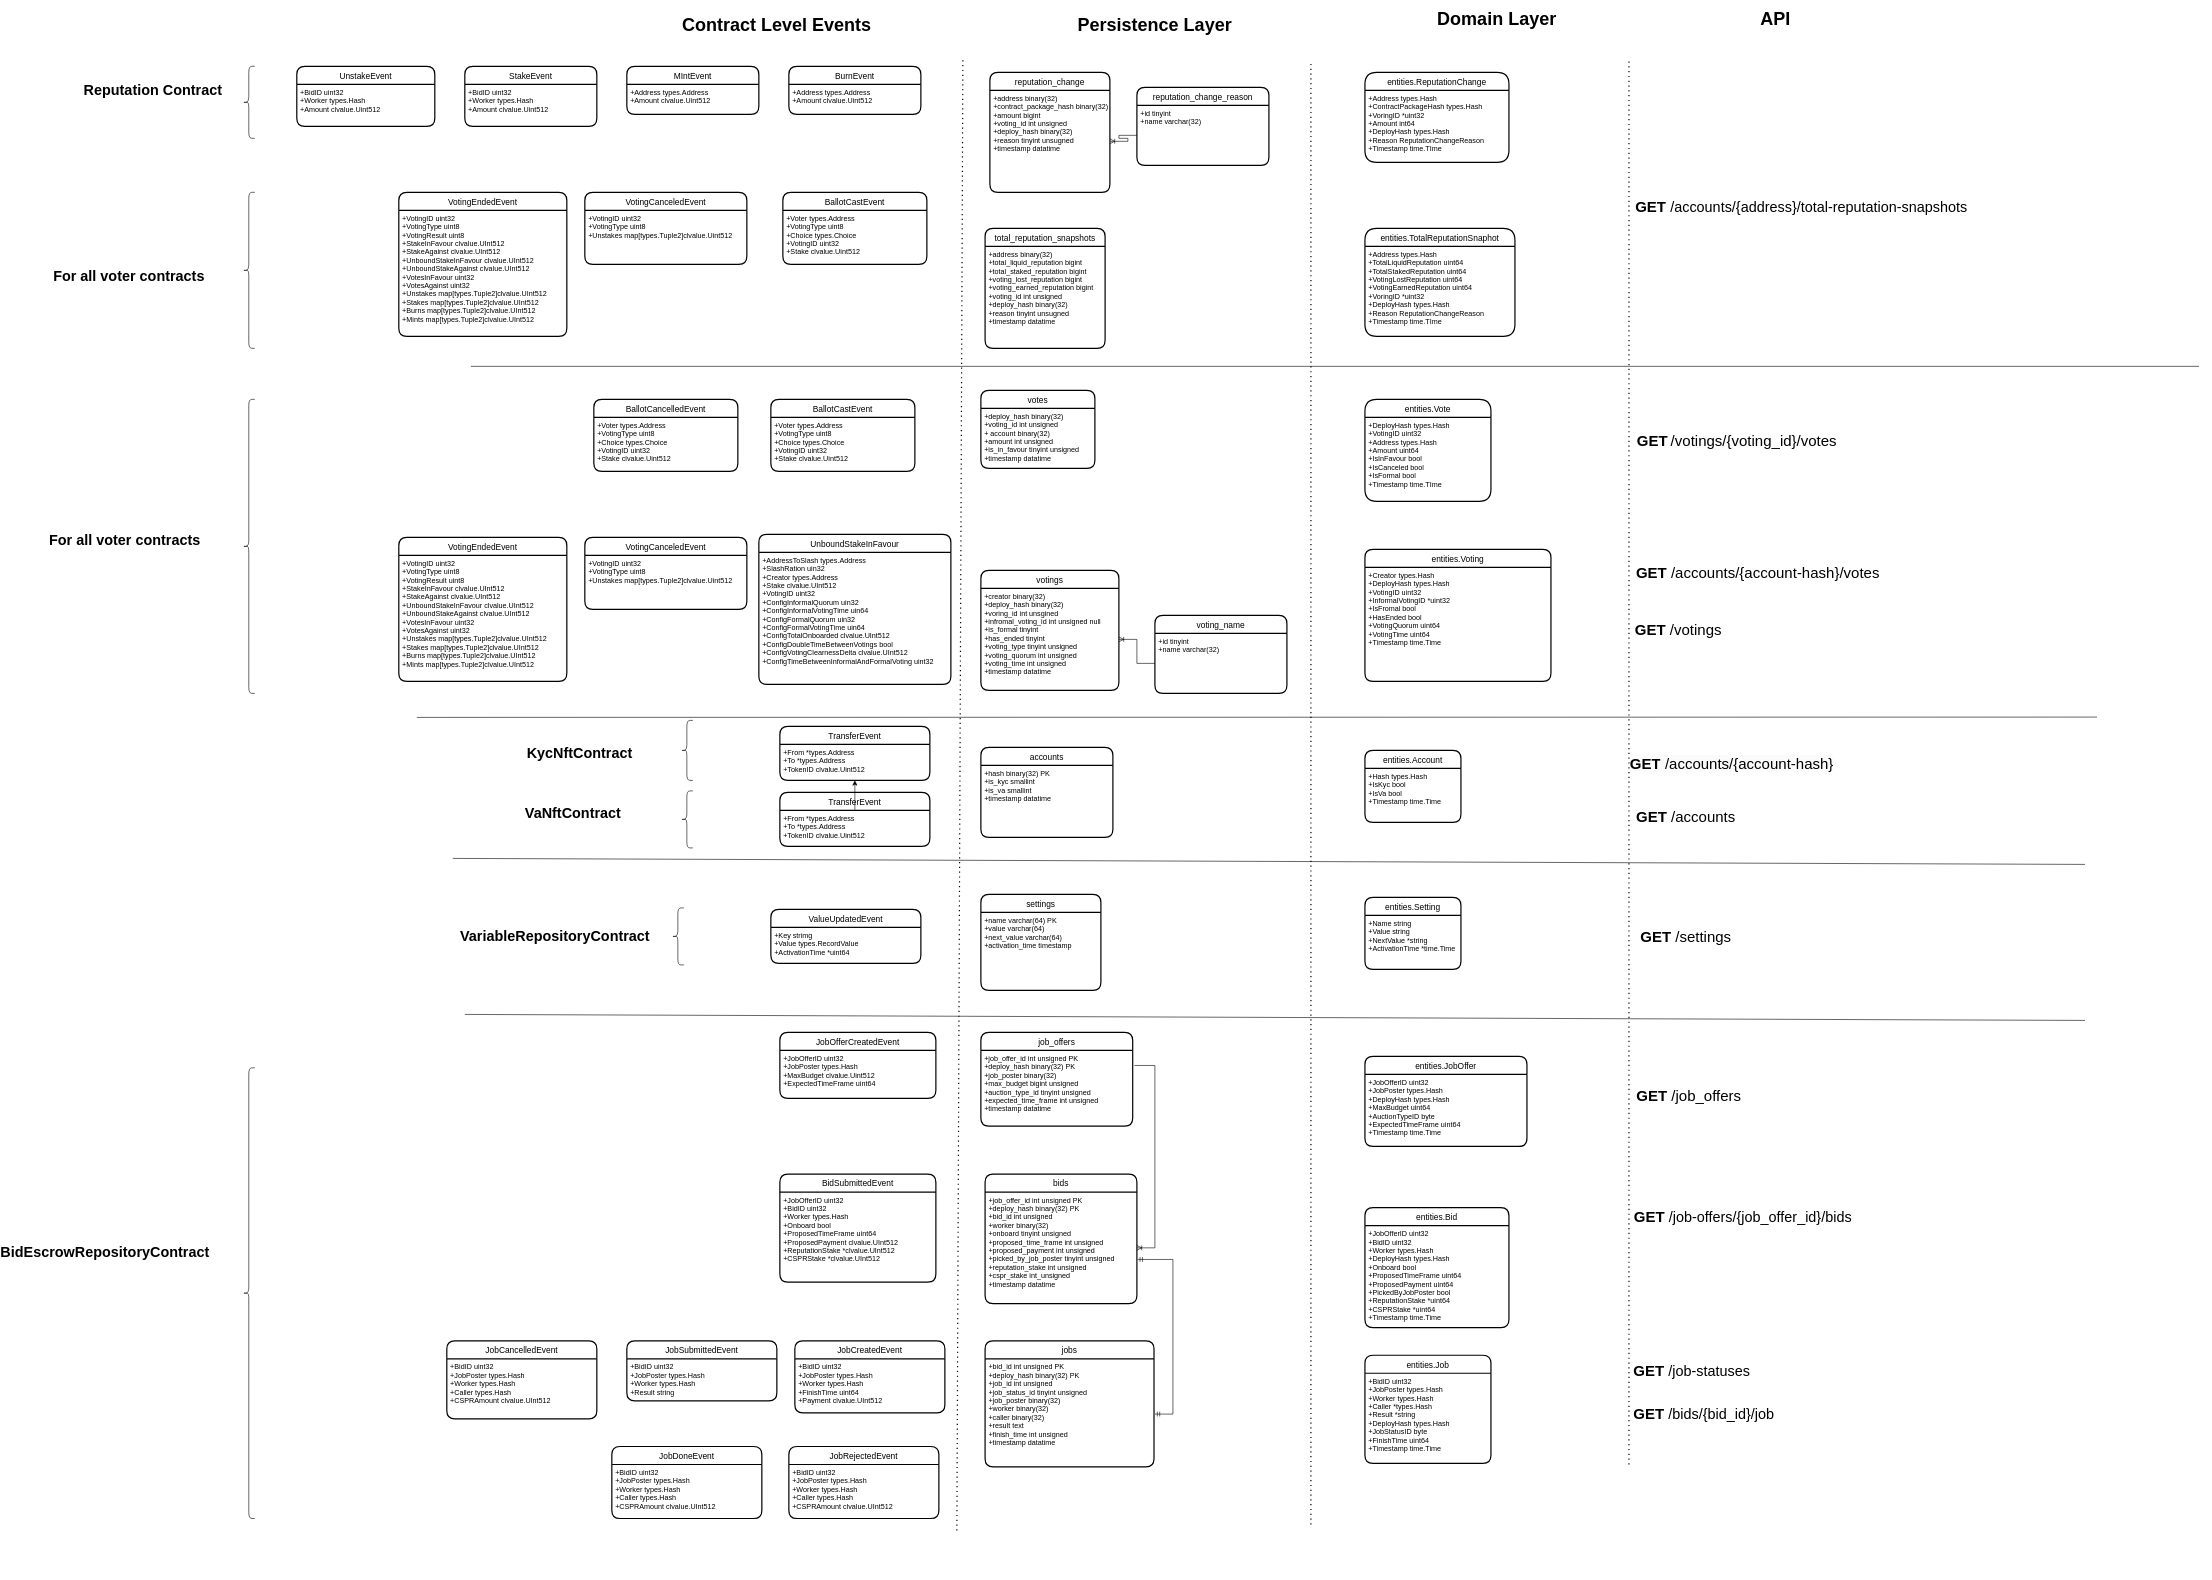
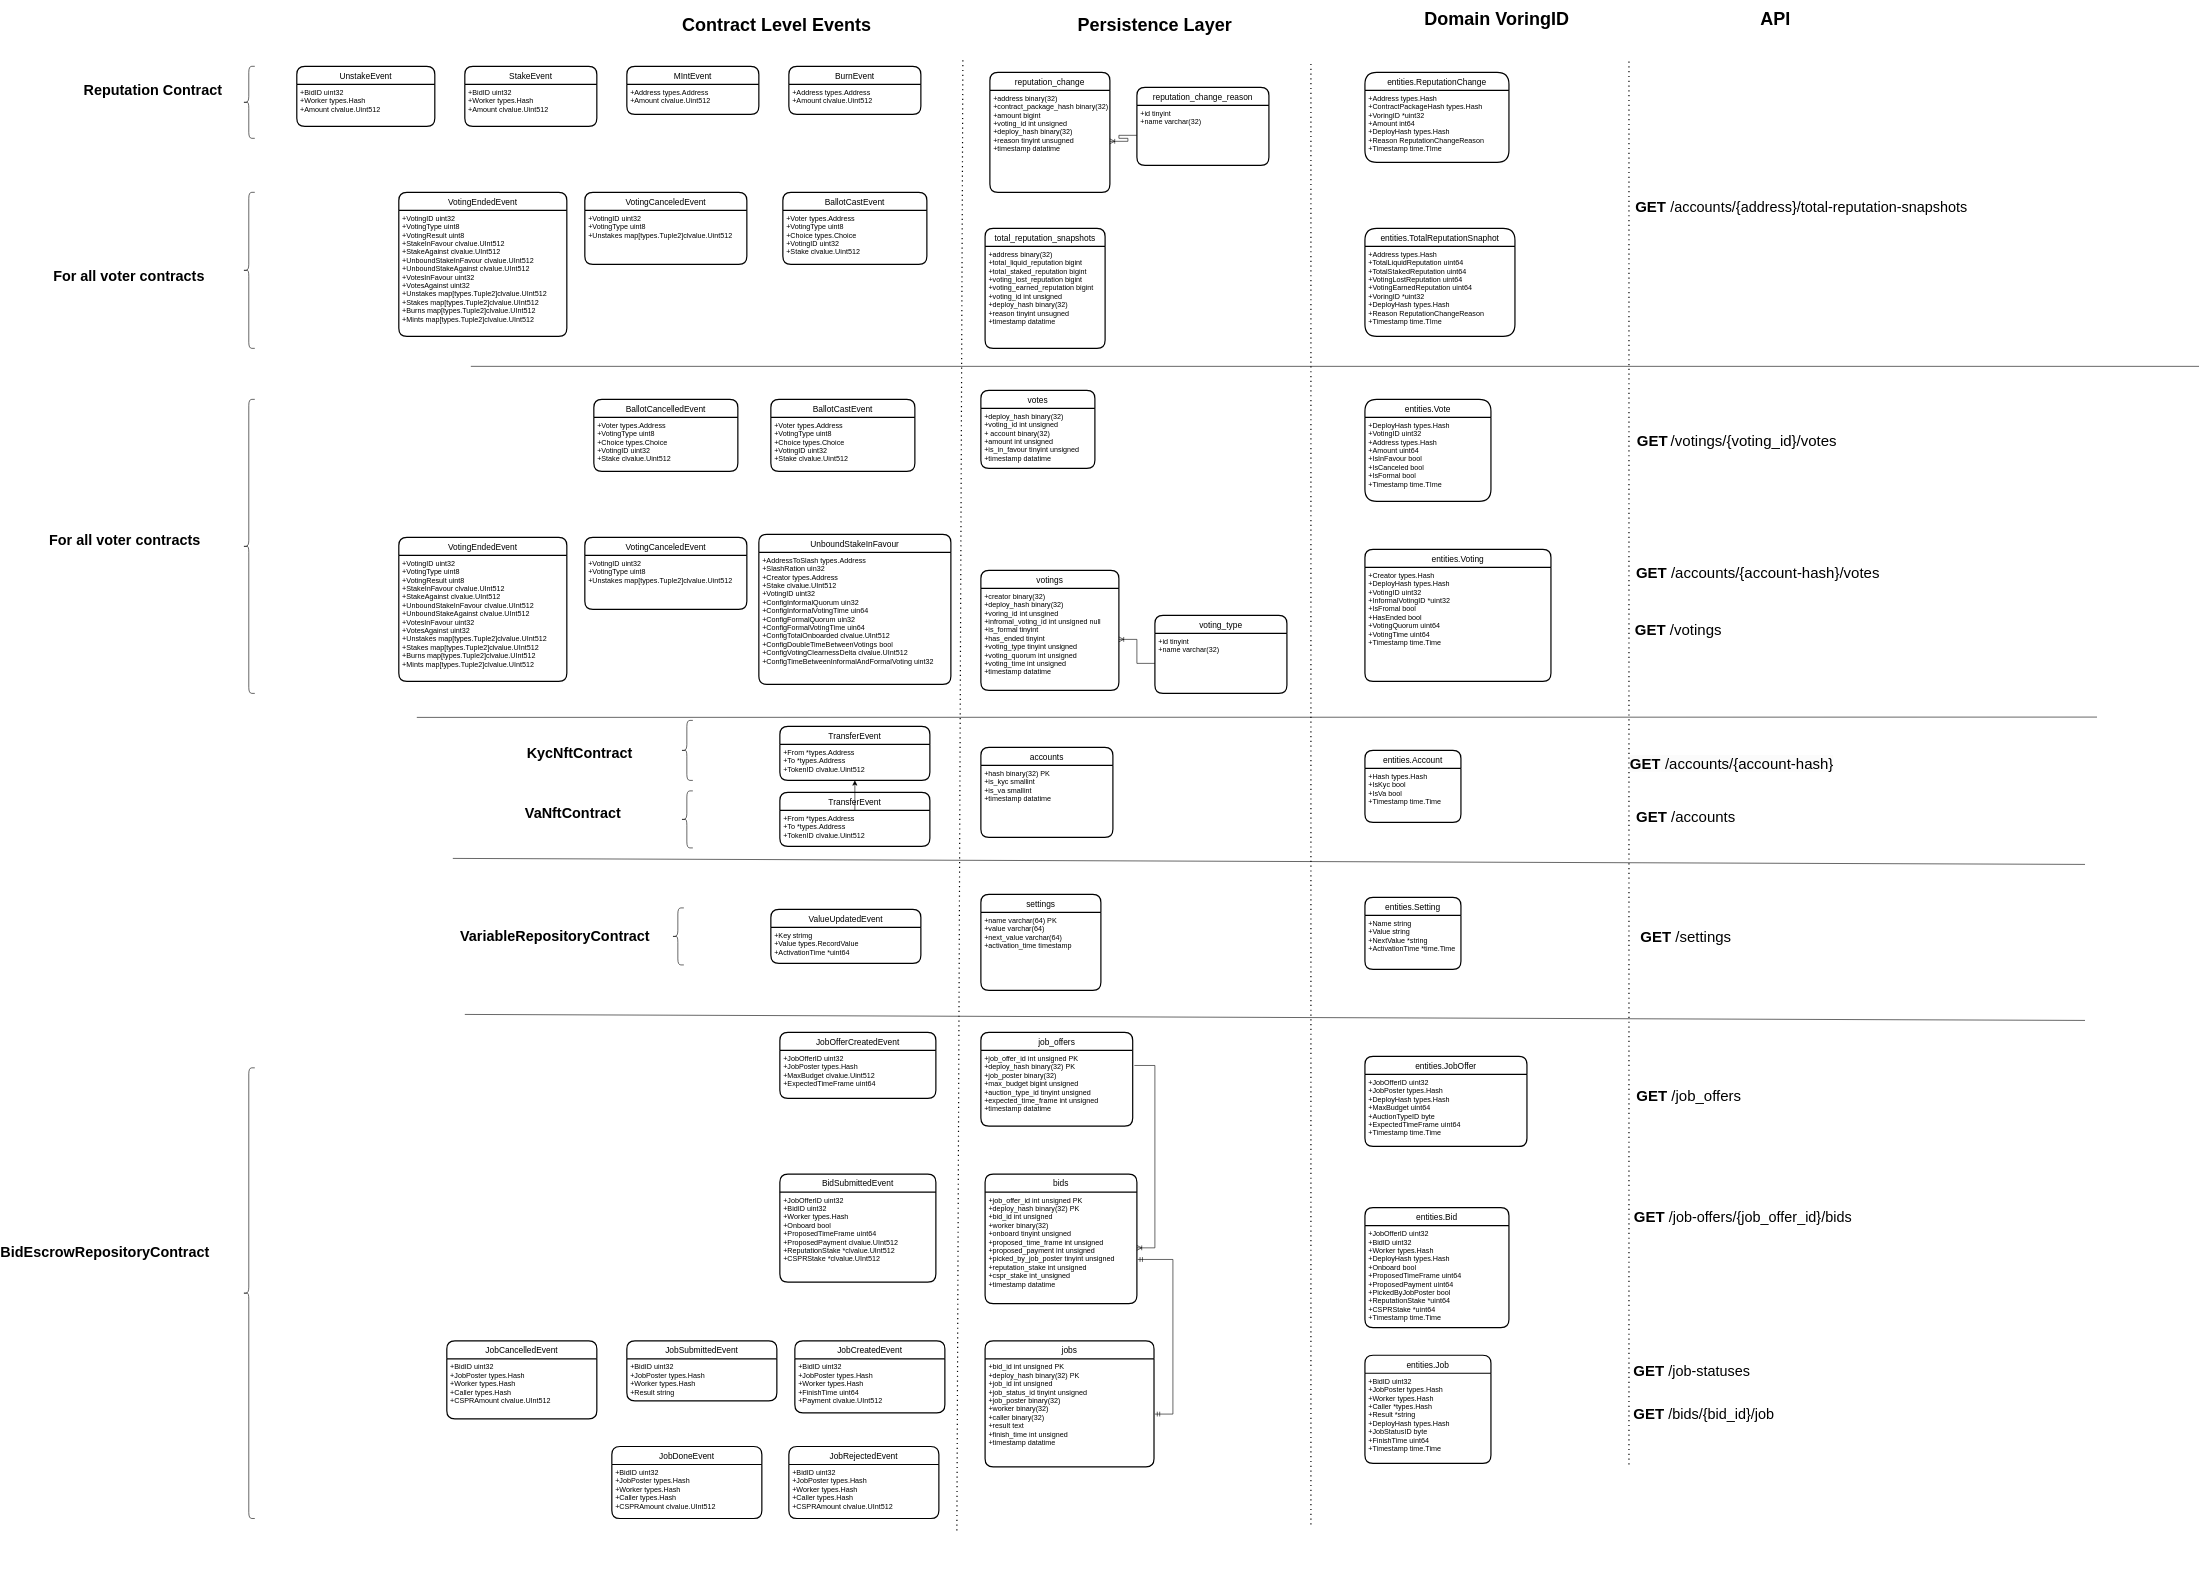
node "Domain Layer": label "Domain Layer" -> "Domain VoringID"
node "voting_name": label "voting_name" -> "voting_type"
